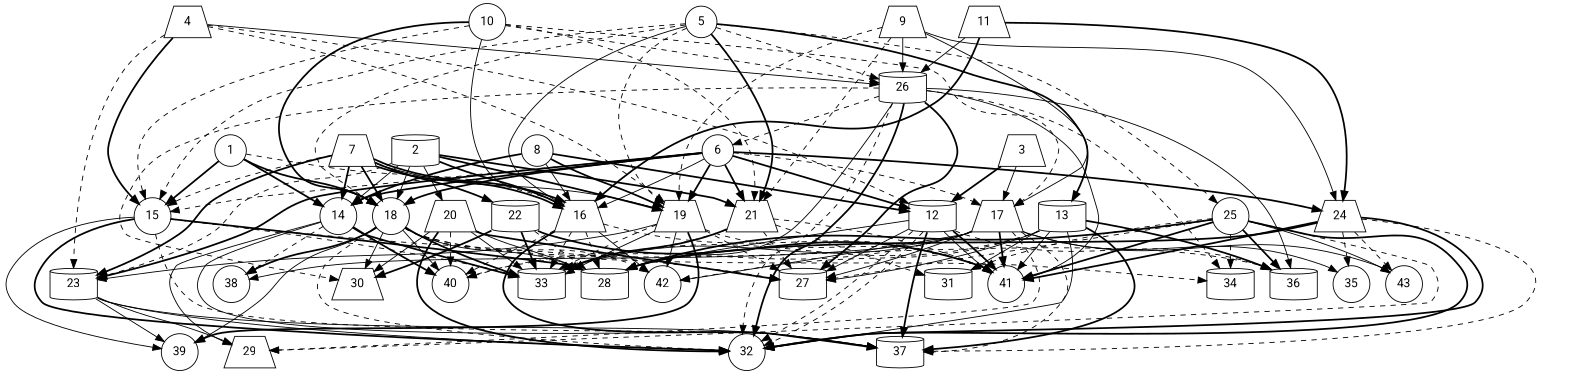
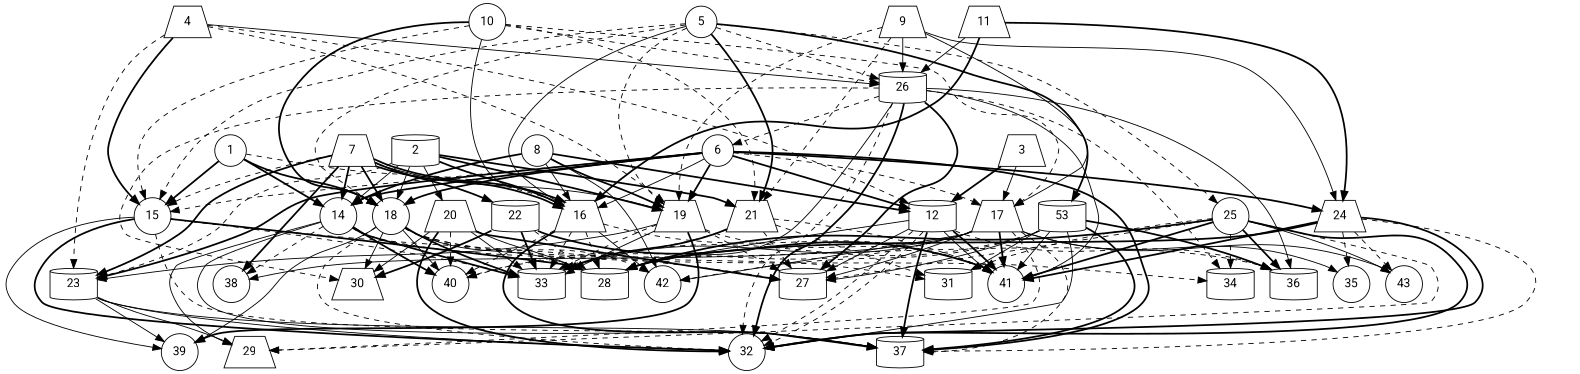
edge "6" -> "21": now "6" -> "37"
node "13": label "13" -> "53"
edge "19" -> "42": now "8" -> "42"
edge "18" -> "38": now "7" -> "38"
edge "14" -> "31": added
